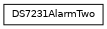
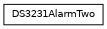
node "DS7231AlarmTwo": label "DS7231AlarmTwo" -> "DS3231AlarmTwo"
